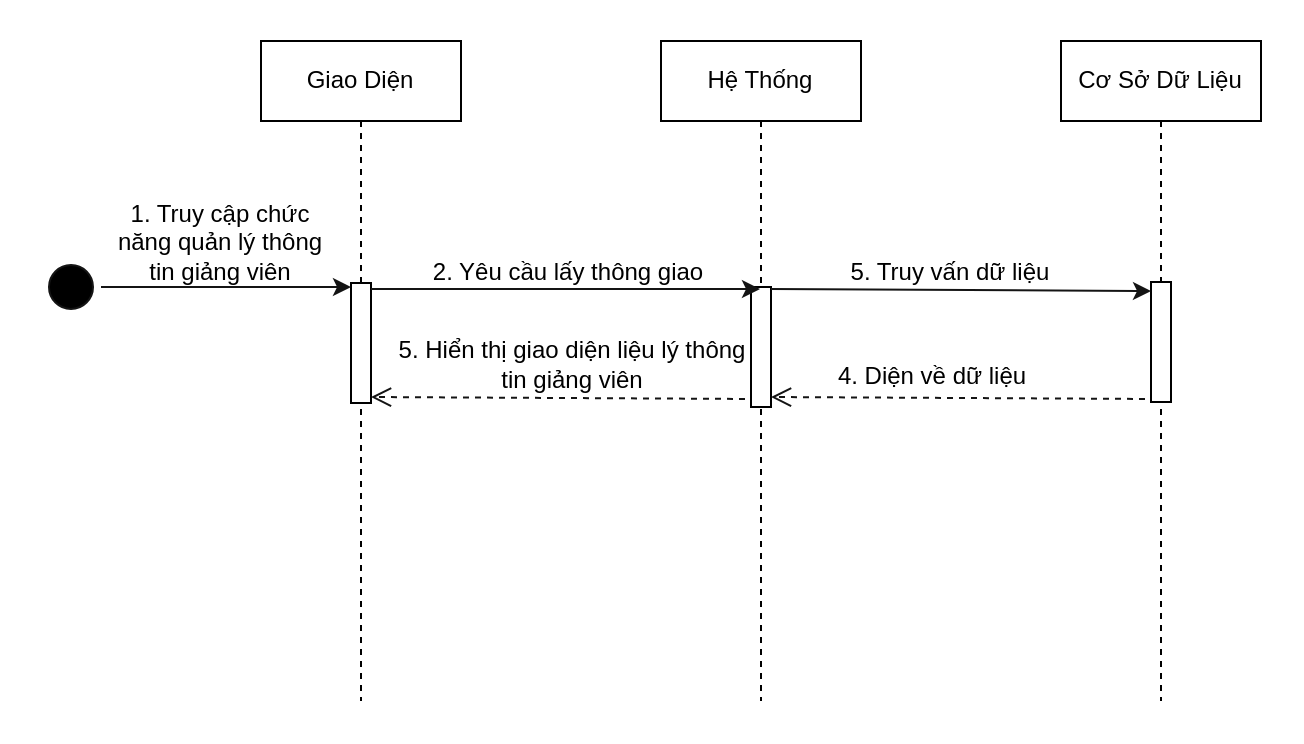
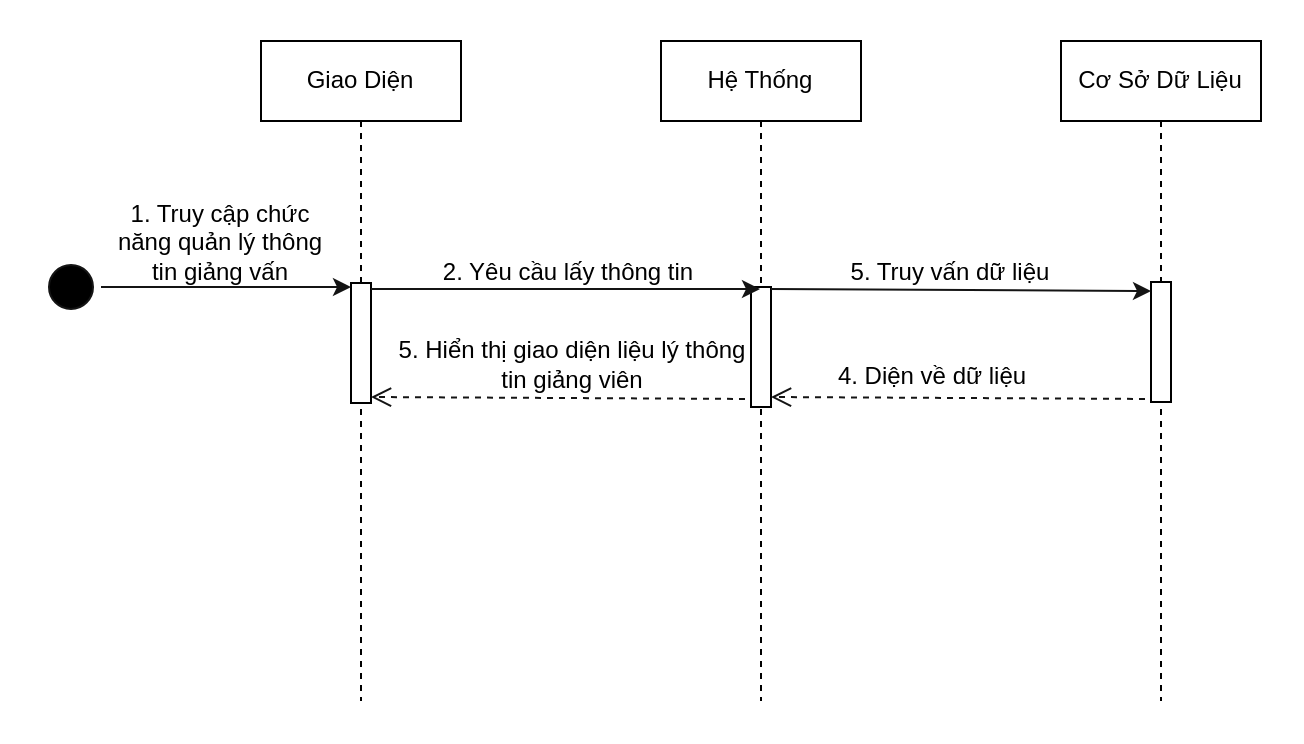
node "1. Truy cập chức năng quản lý thông tin giảng viên": label "1. Truy cập chức năng quản lý thông tin giảng viên" -> "1. Truy cập chức năng quản lý thông tin giảng vấn"
node "2. Yêu cầu lấy thông giao": label "2. Yêu cầu lấy thông giao" -> "2. Yêu cầu lấy thông tin"
